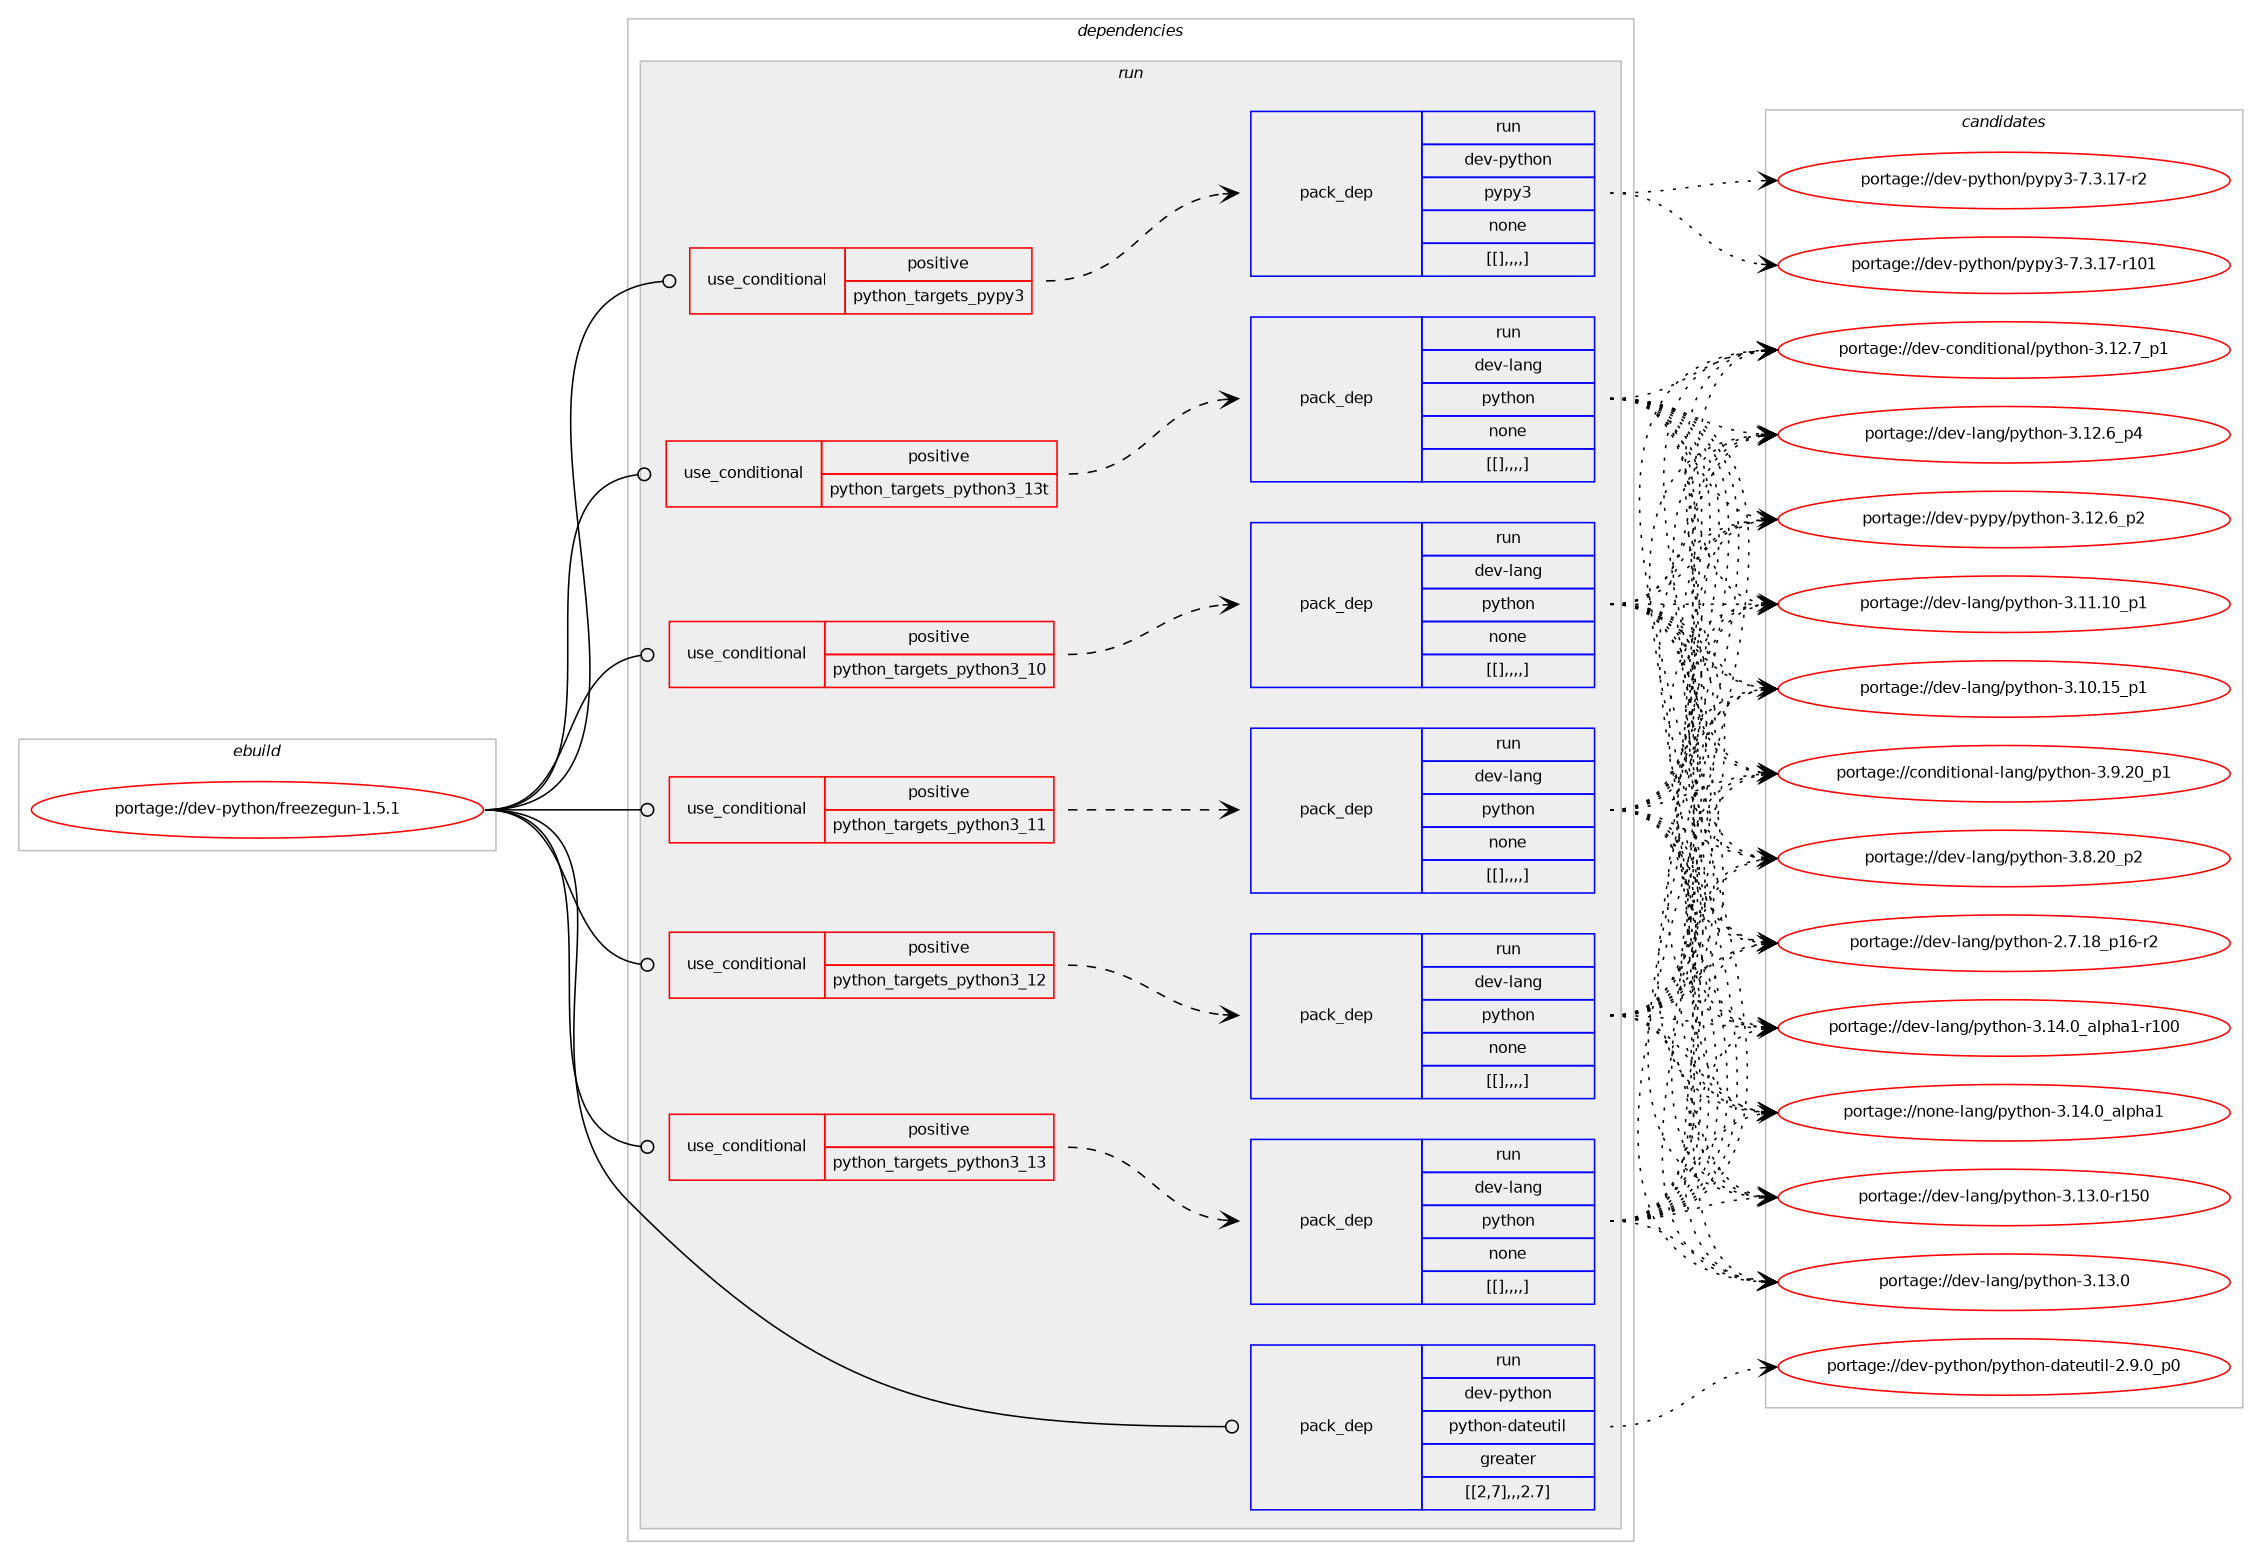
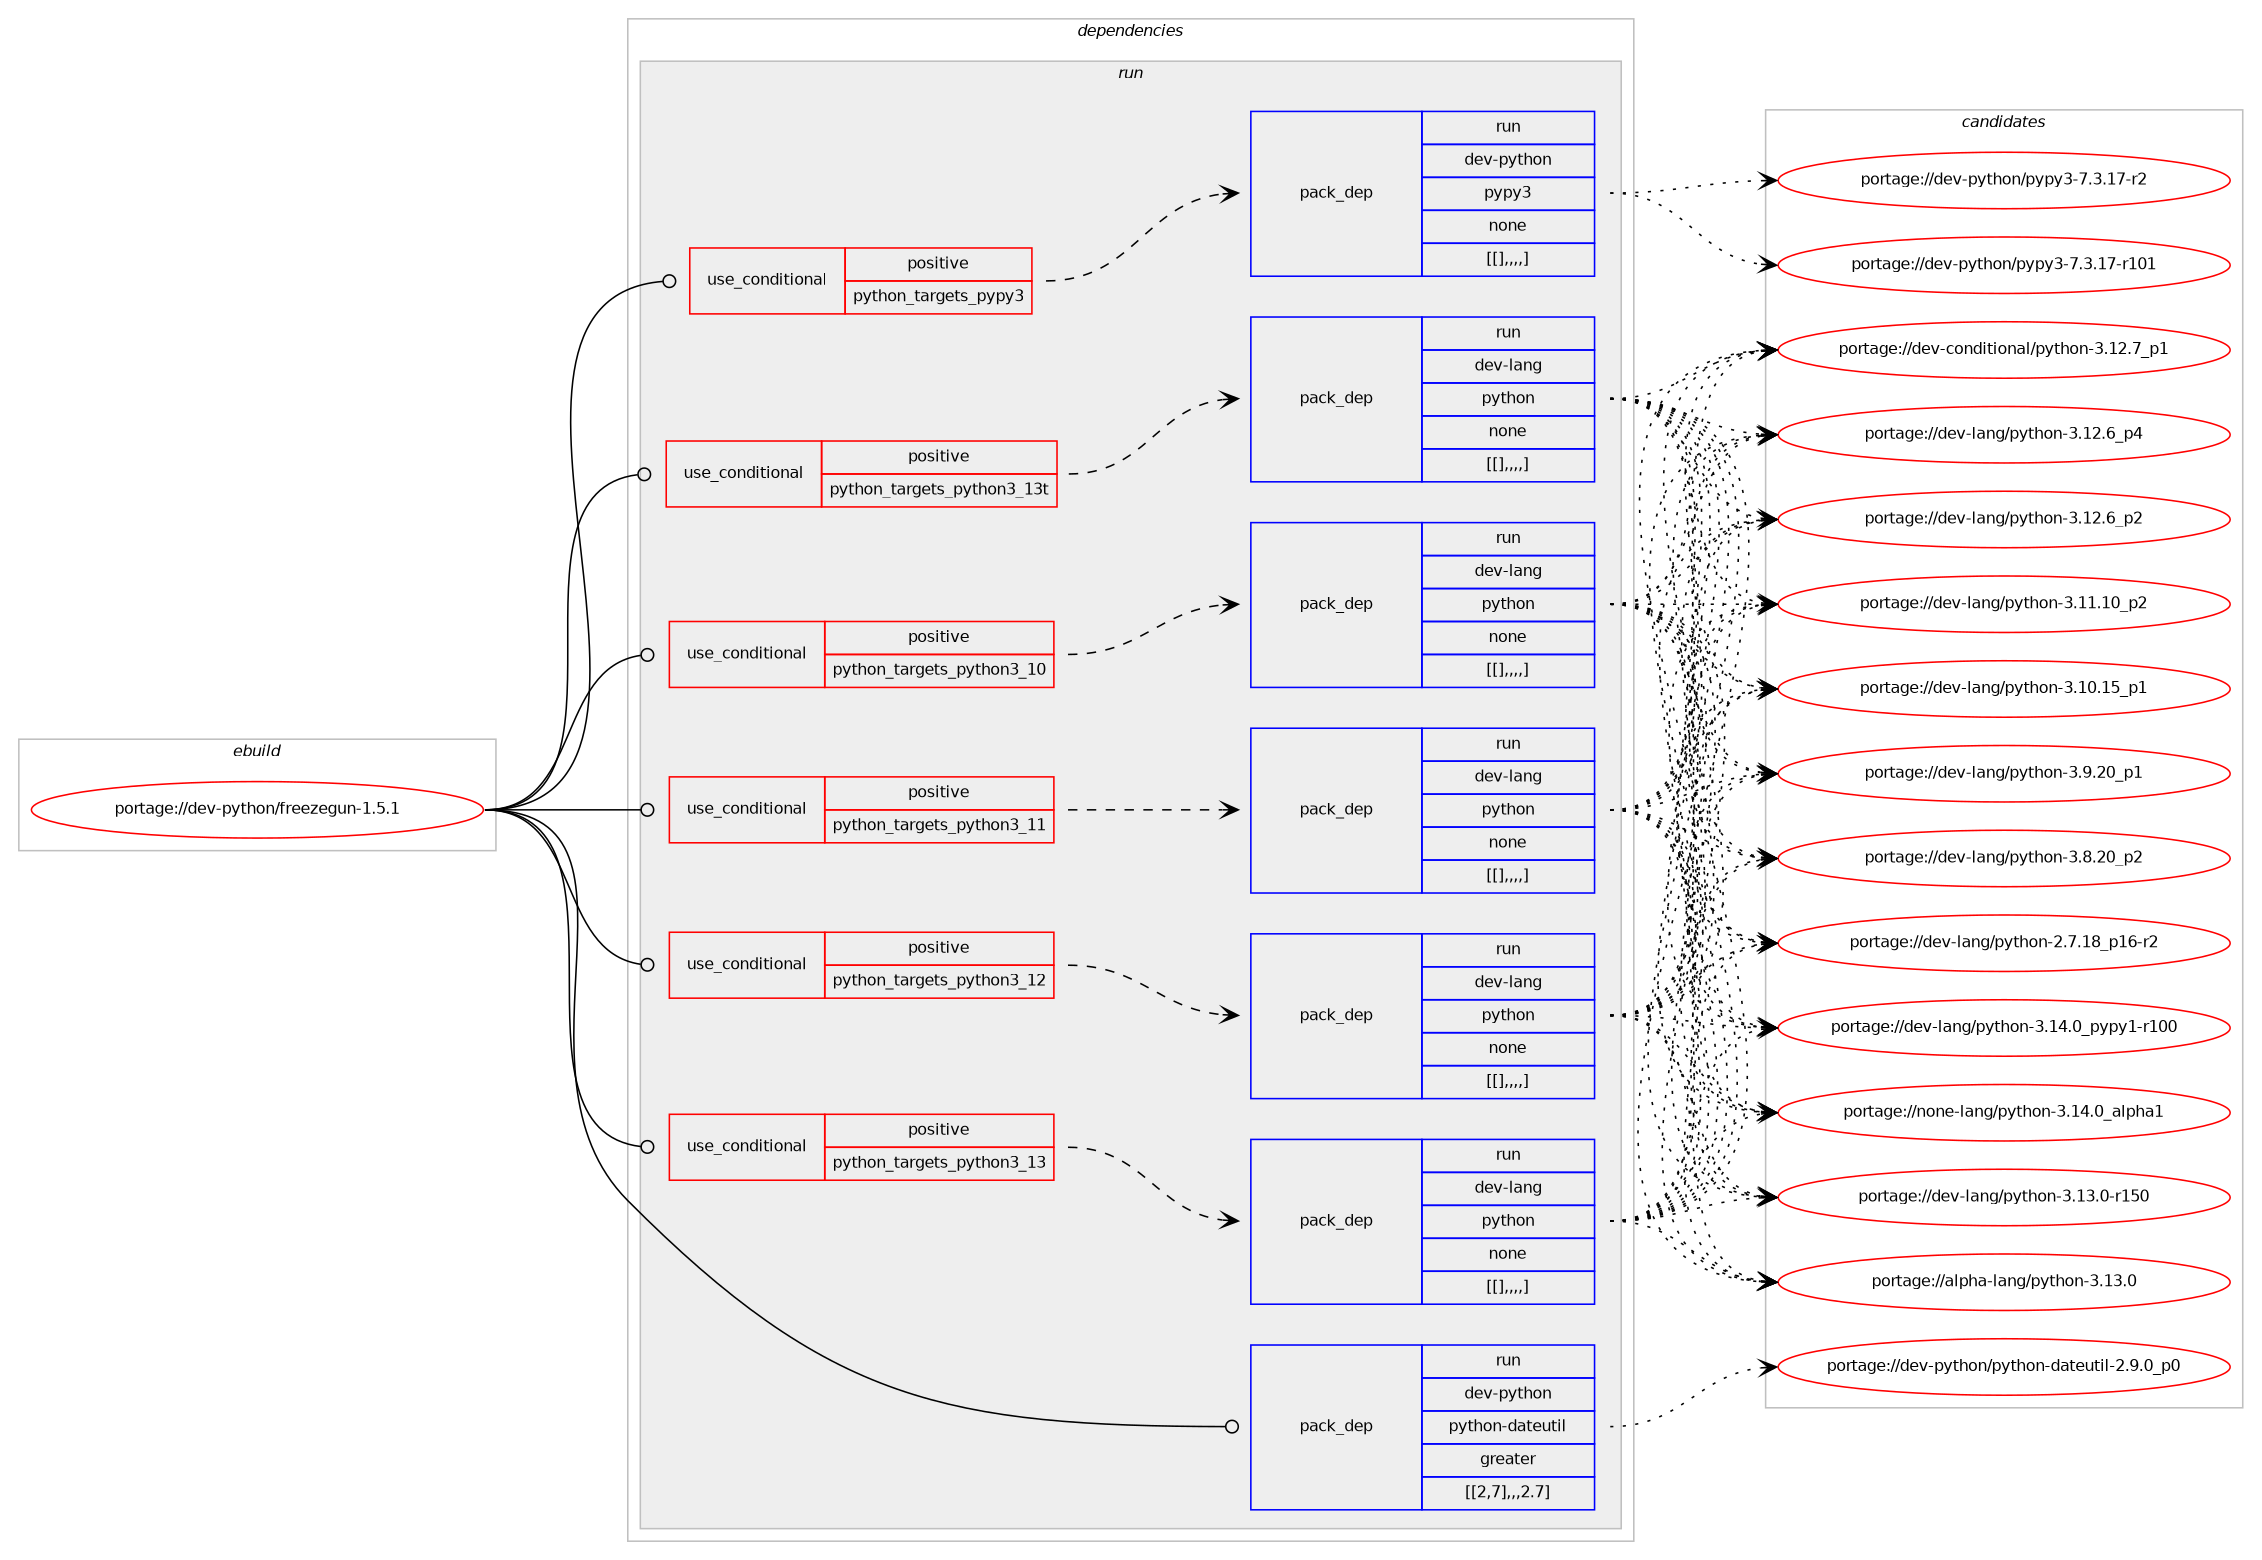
node "portage://dev-pypy/python-3.12.6_p2": label "portage://dev-pypy/python-3.12.6_p2" -> "portage://dev-lang/python-3.12.6_p2"
node "portage://dev-lang/python-3.11.10_p1": label "portage://dev-lang/python-3.11.10_p1" -> "portage://dev-lang/python-3.11.10_p2"
node "portage://conditional-lang/python-3.9.20_p1": label "portage://conditional-lang/python-3.9.20_p1" -> "portage://dev-lang/python-3.9.20_p1"
node "portage://dev-lang/python-3.14.0_alpha1-r100": label "portage://dev-lang/python-3.14.0_alpha1-r100" -> "portage://dev-lang/python-3.14.0_pypy1-r100"
node "portage://dev-lang/python-3.13.0": label "portage://dev-lang/python-3.13.0" -> "portage://alpha-lang/python-3.13.0"
